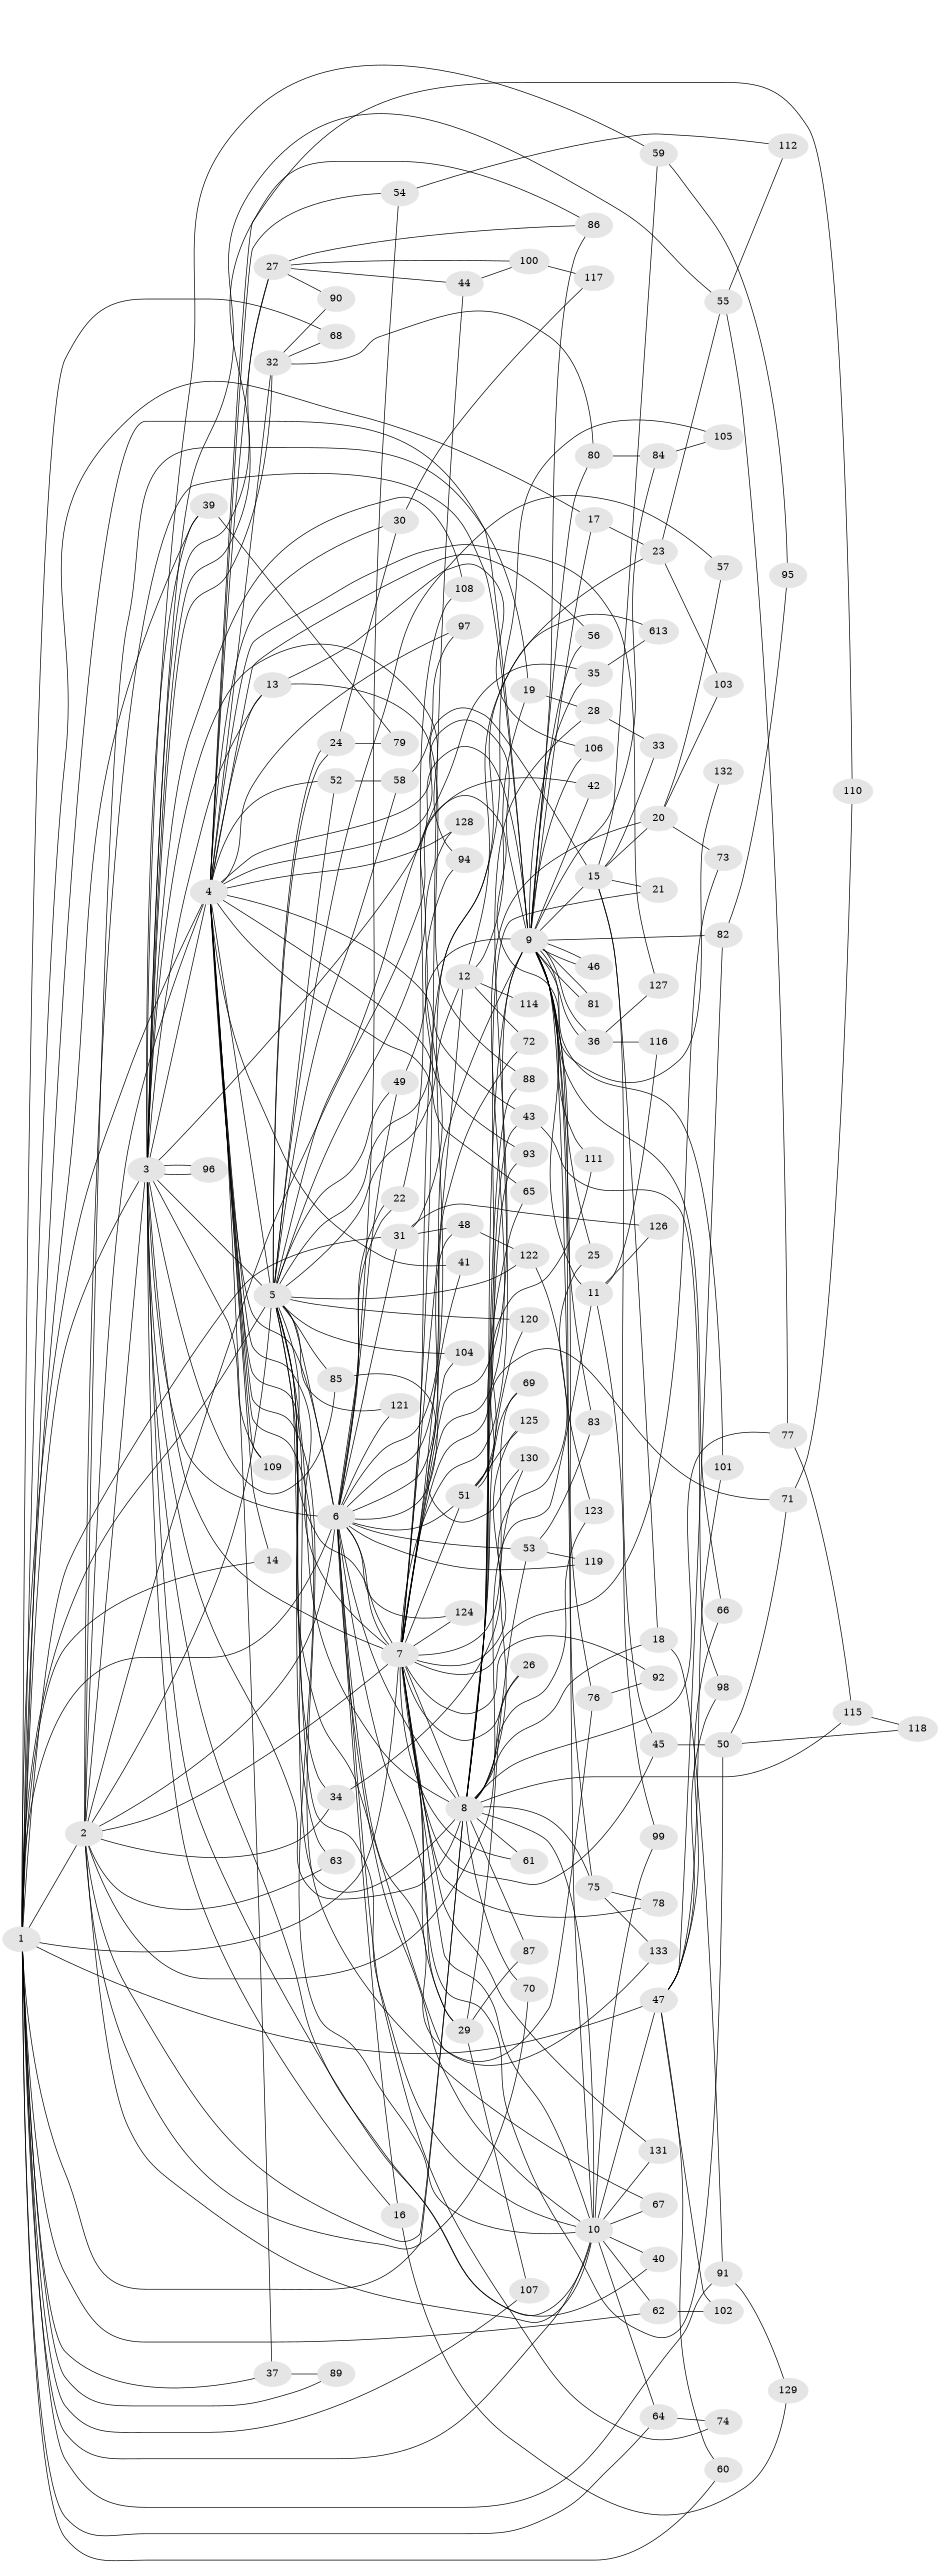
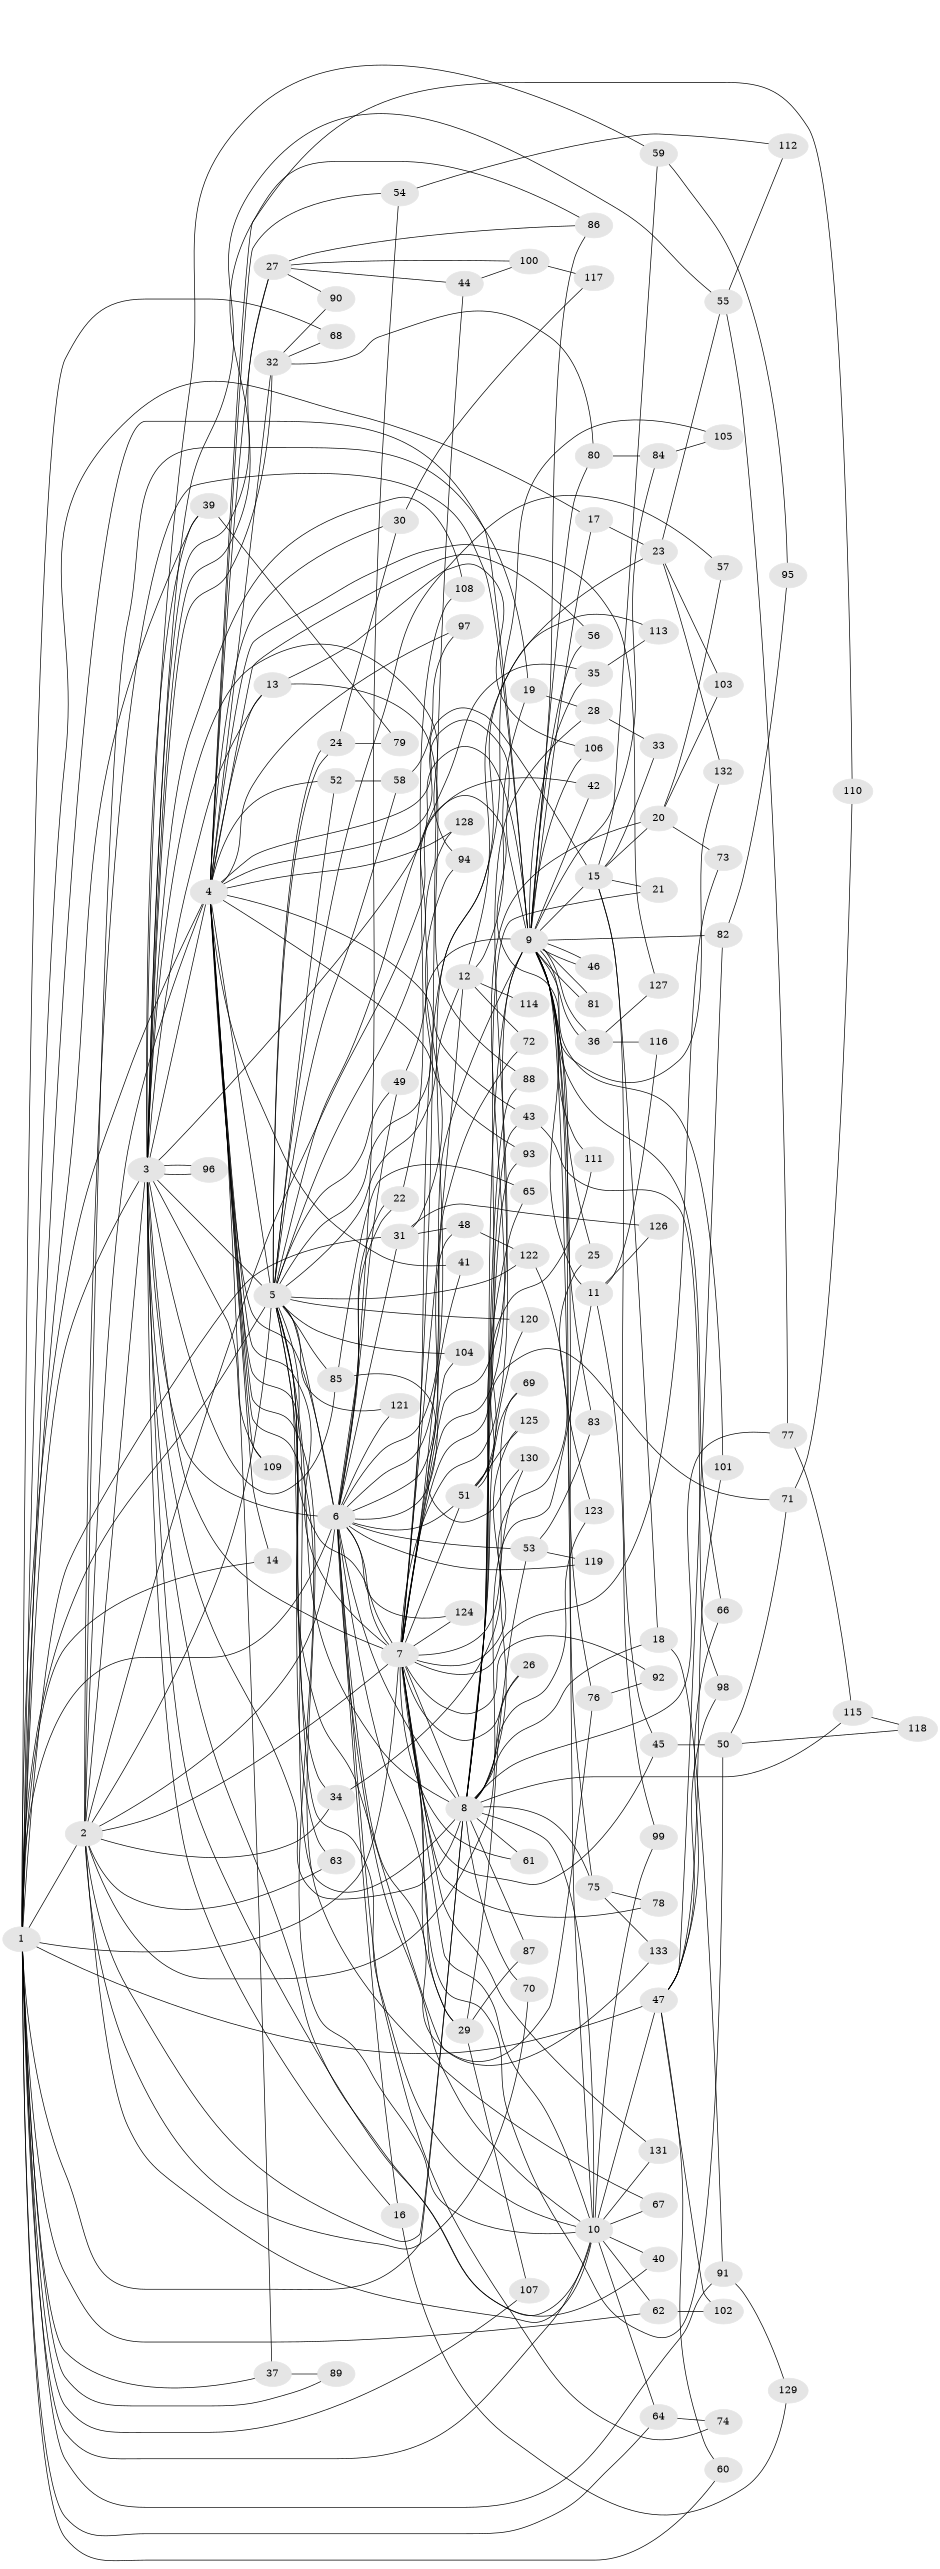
node "613": label "613" -> "113"
edge "23" -- "132": added
edge "4" -- "65": now "85" -- "65"
